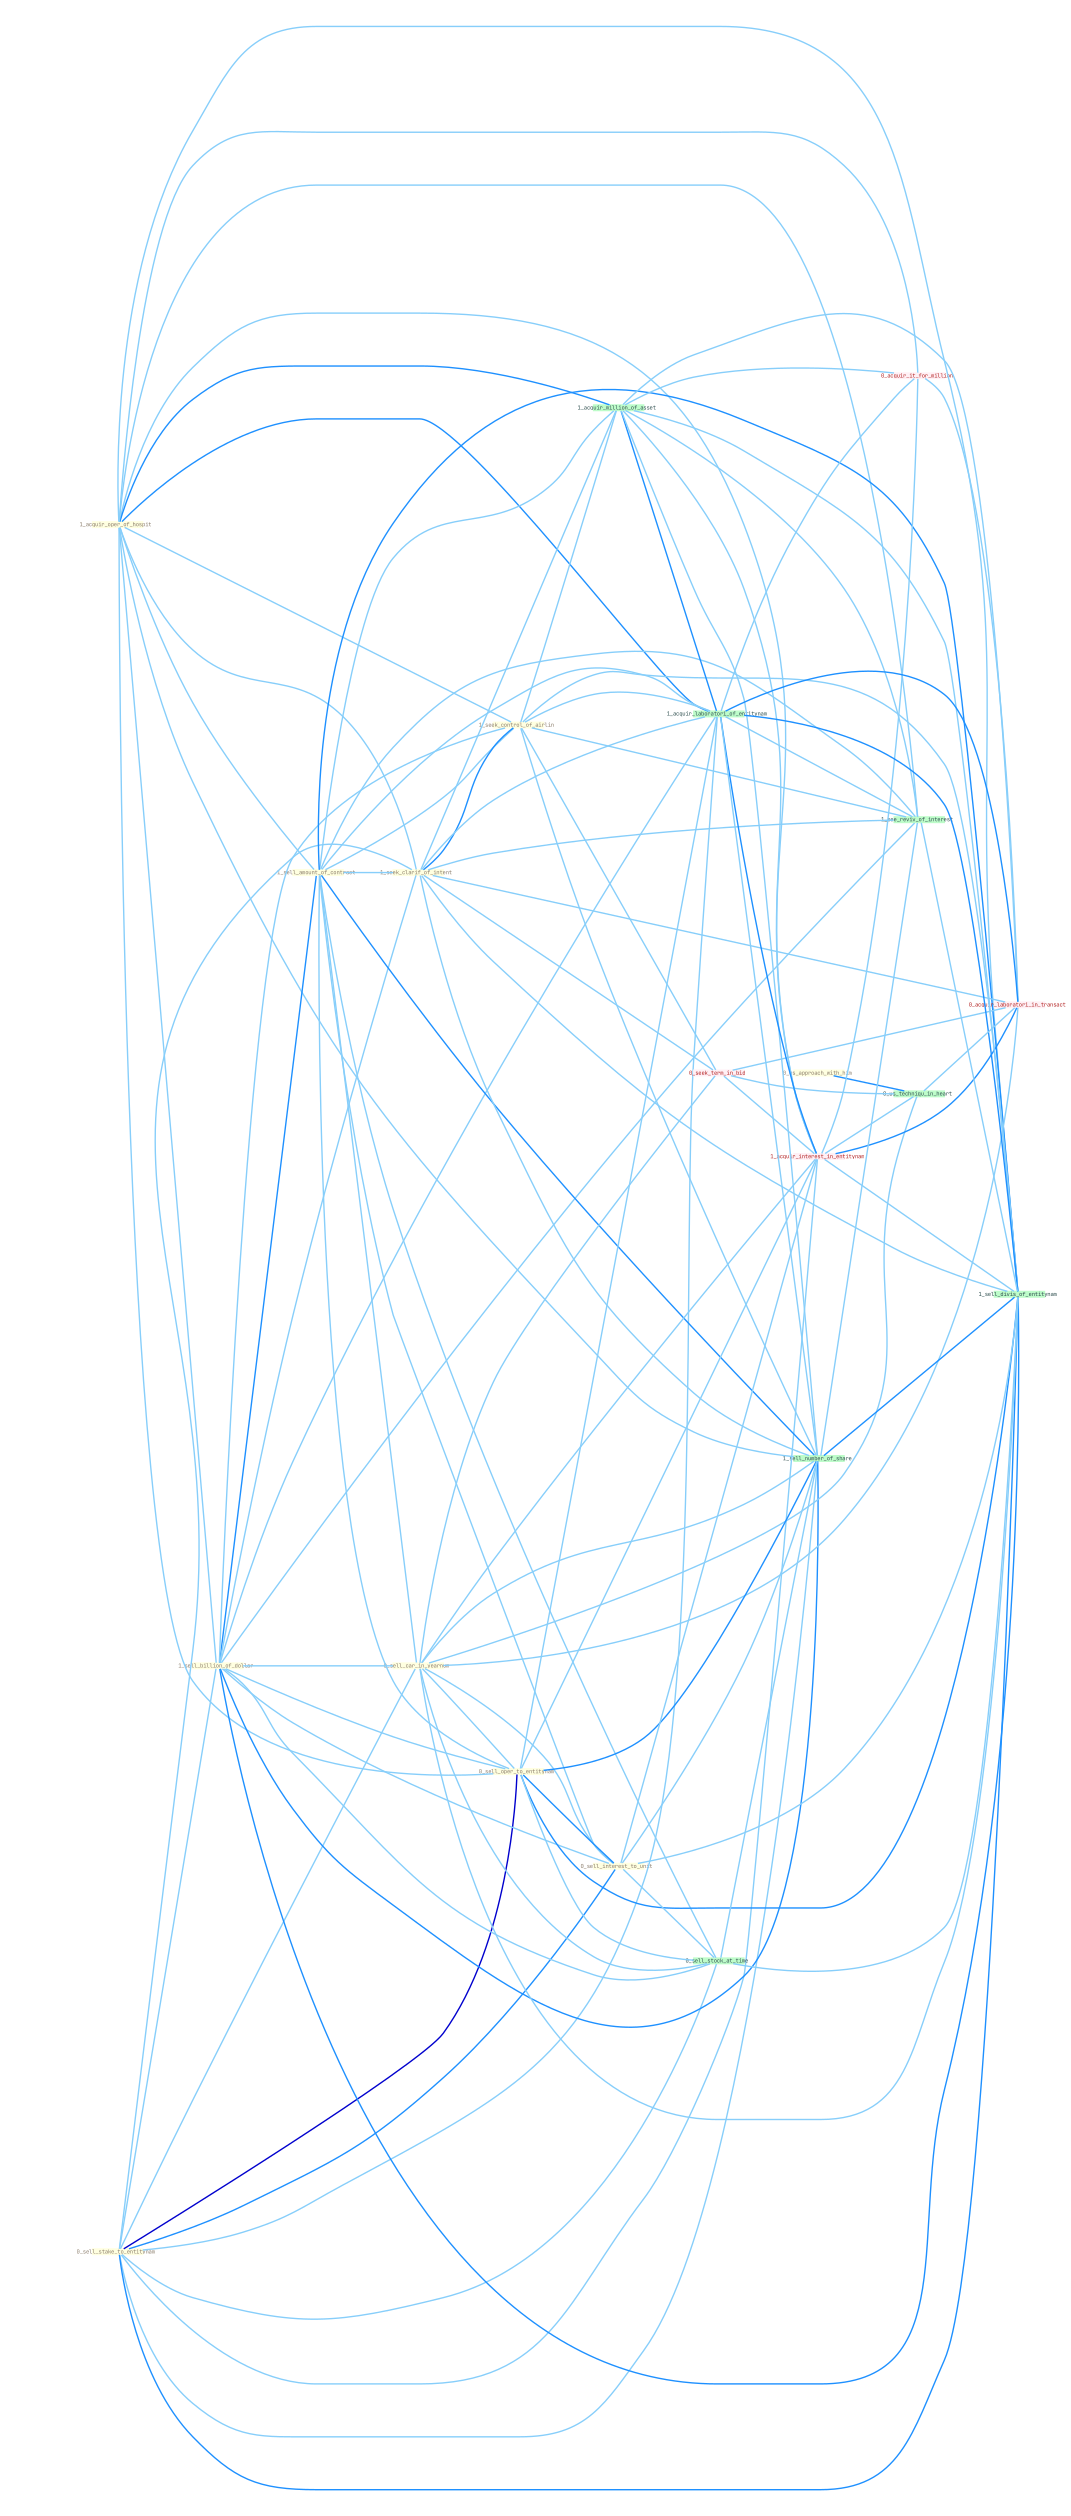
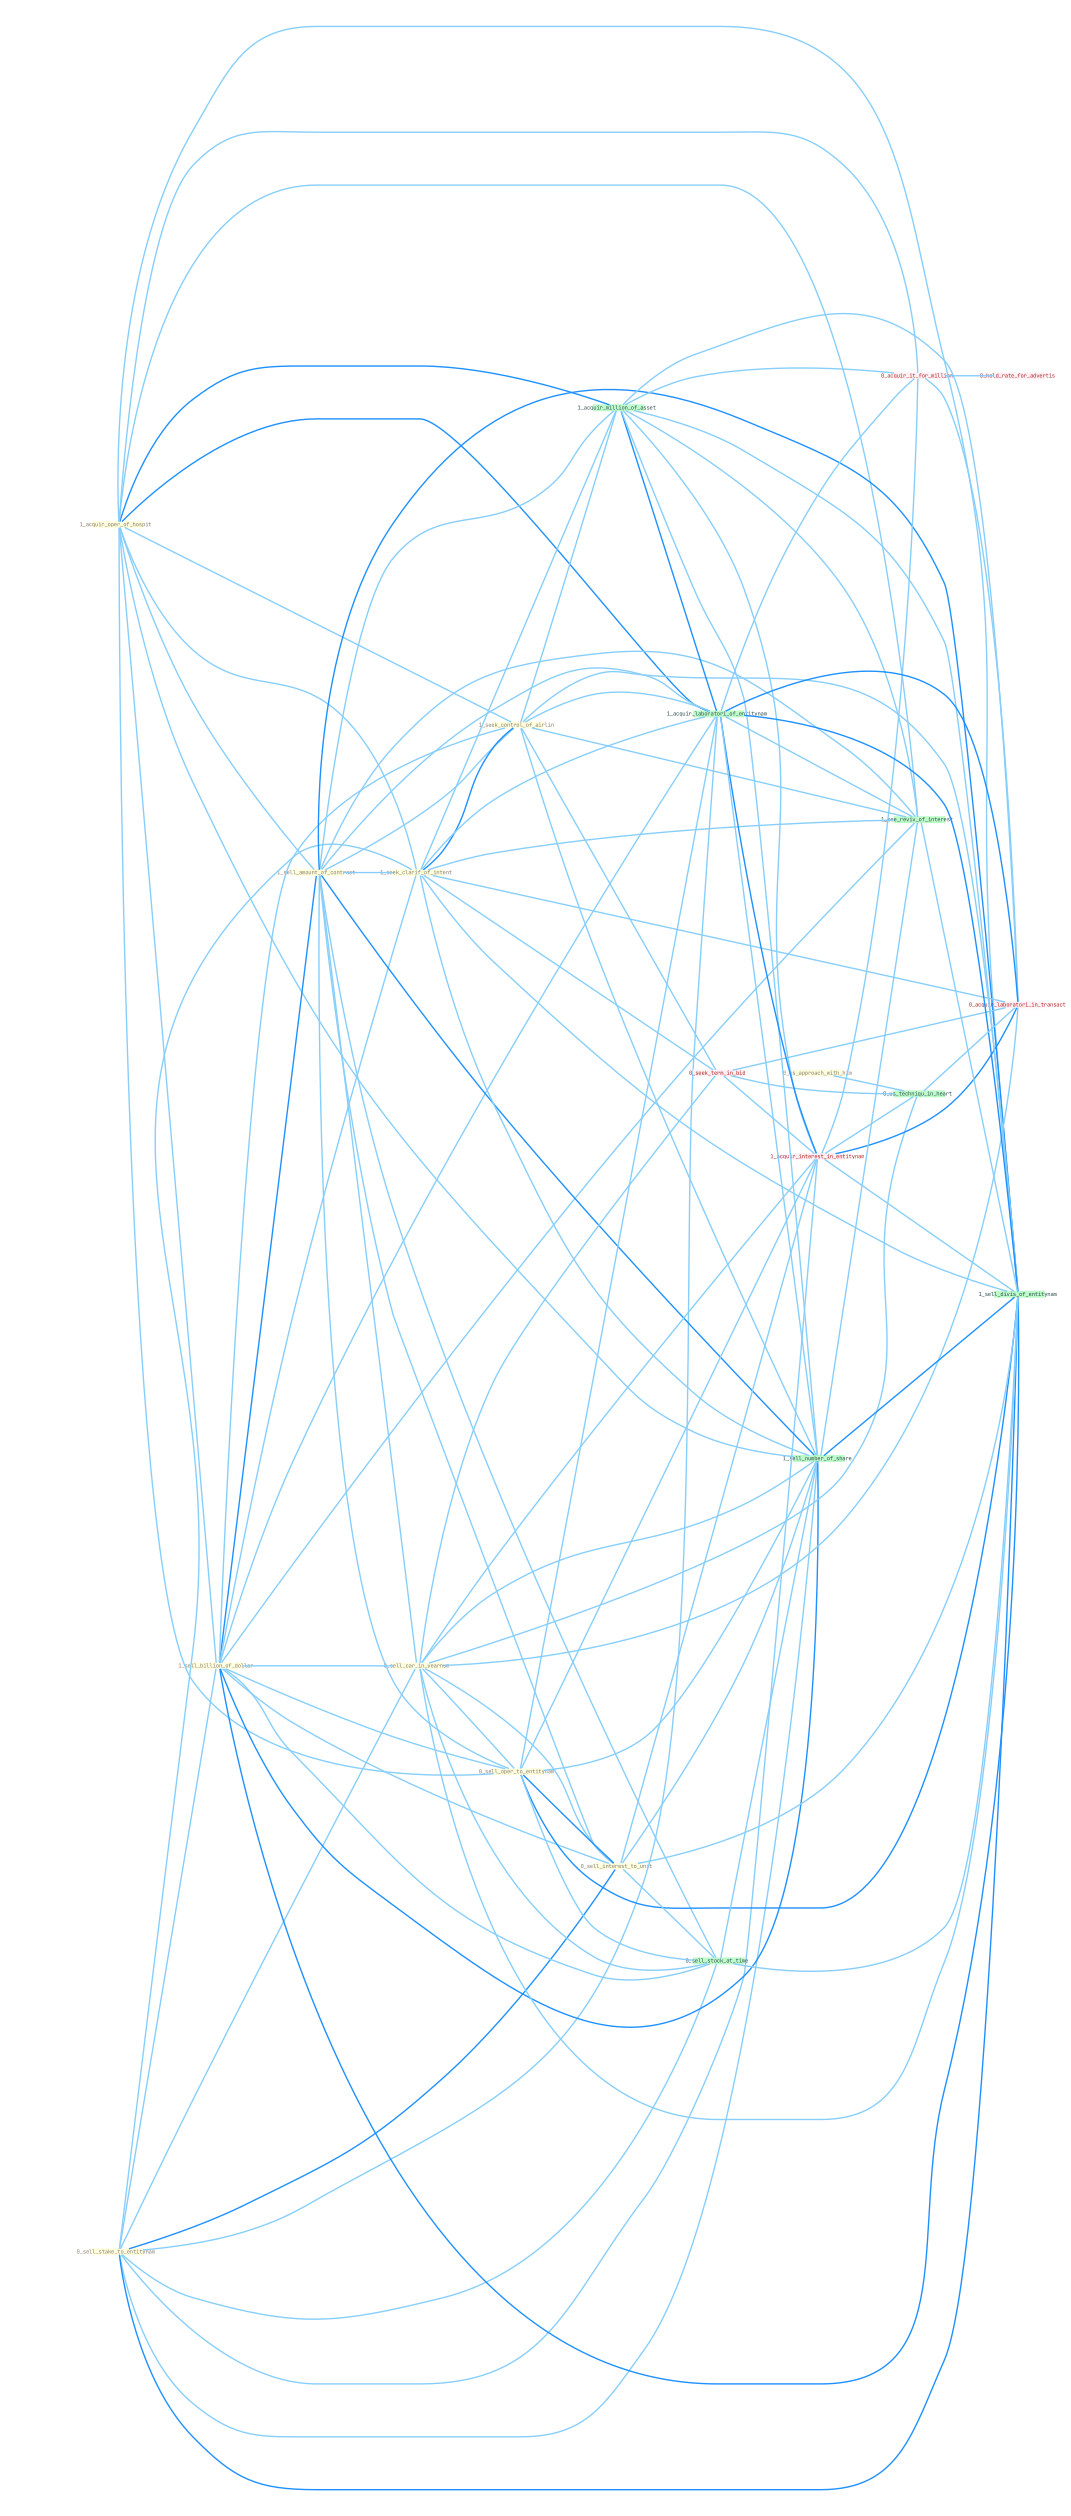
node "0_hold_rate_for_advertis": added
edge "1_acquir_oper_of_hospit" -- "1_acquir_interest_in_entitynam": removed
edge "0_us_approach_with_him" -- "0_us_techniqu_in_heart": color #1e90ff -> #87cefa
edge "1_sell_number_of_share" -- "0_sell_oper_to_entitynam": color #1e90ff -> #87cefa
edge "0_sell_oper_to_entitynam" -- "0_sell_stake_to_entitynam": removed
